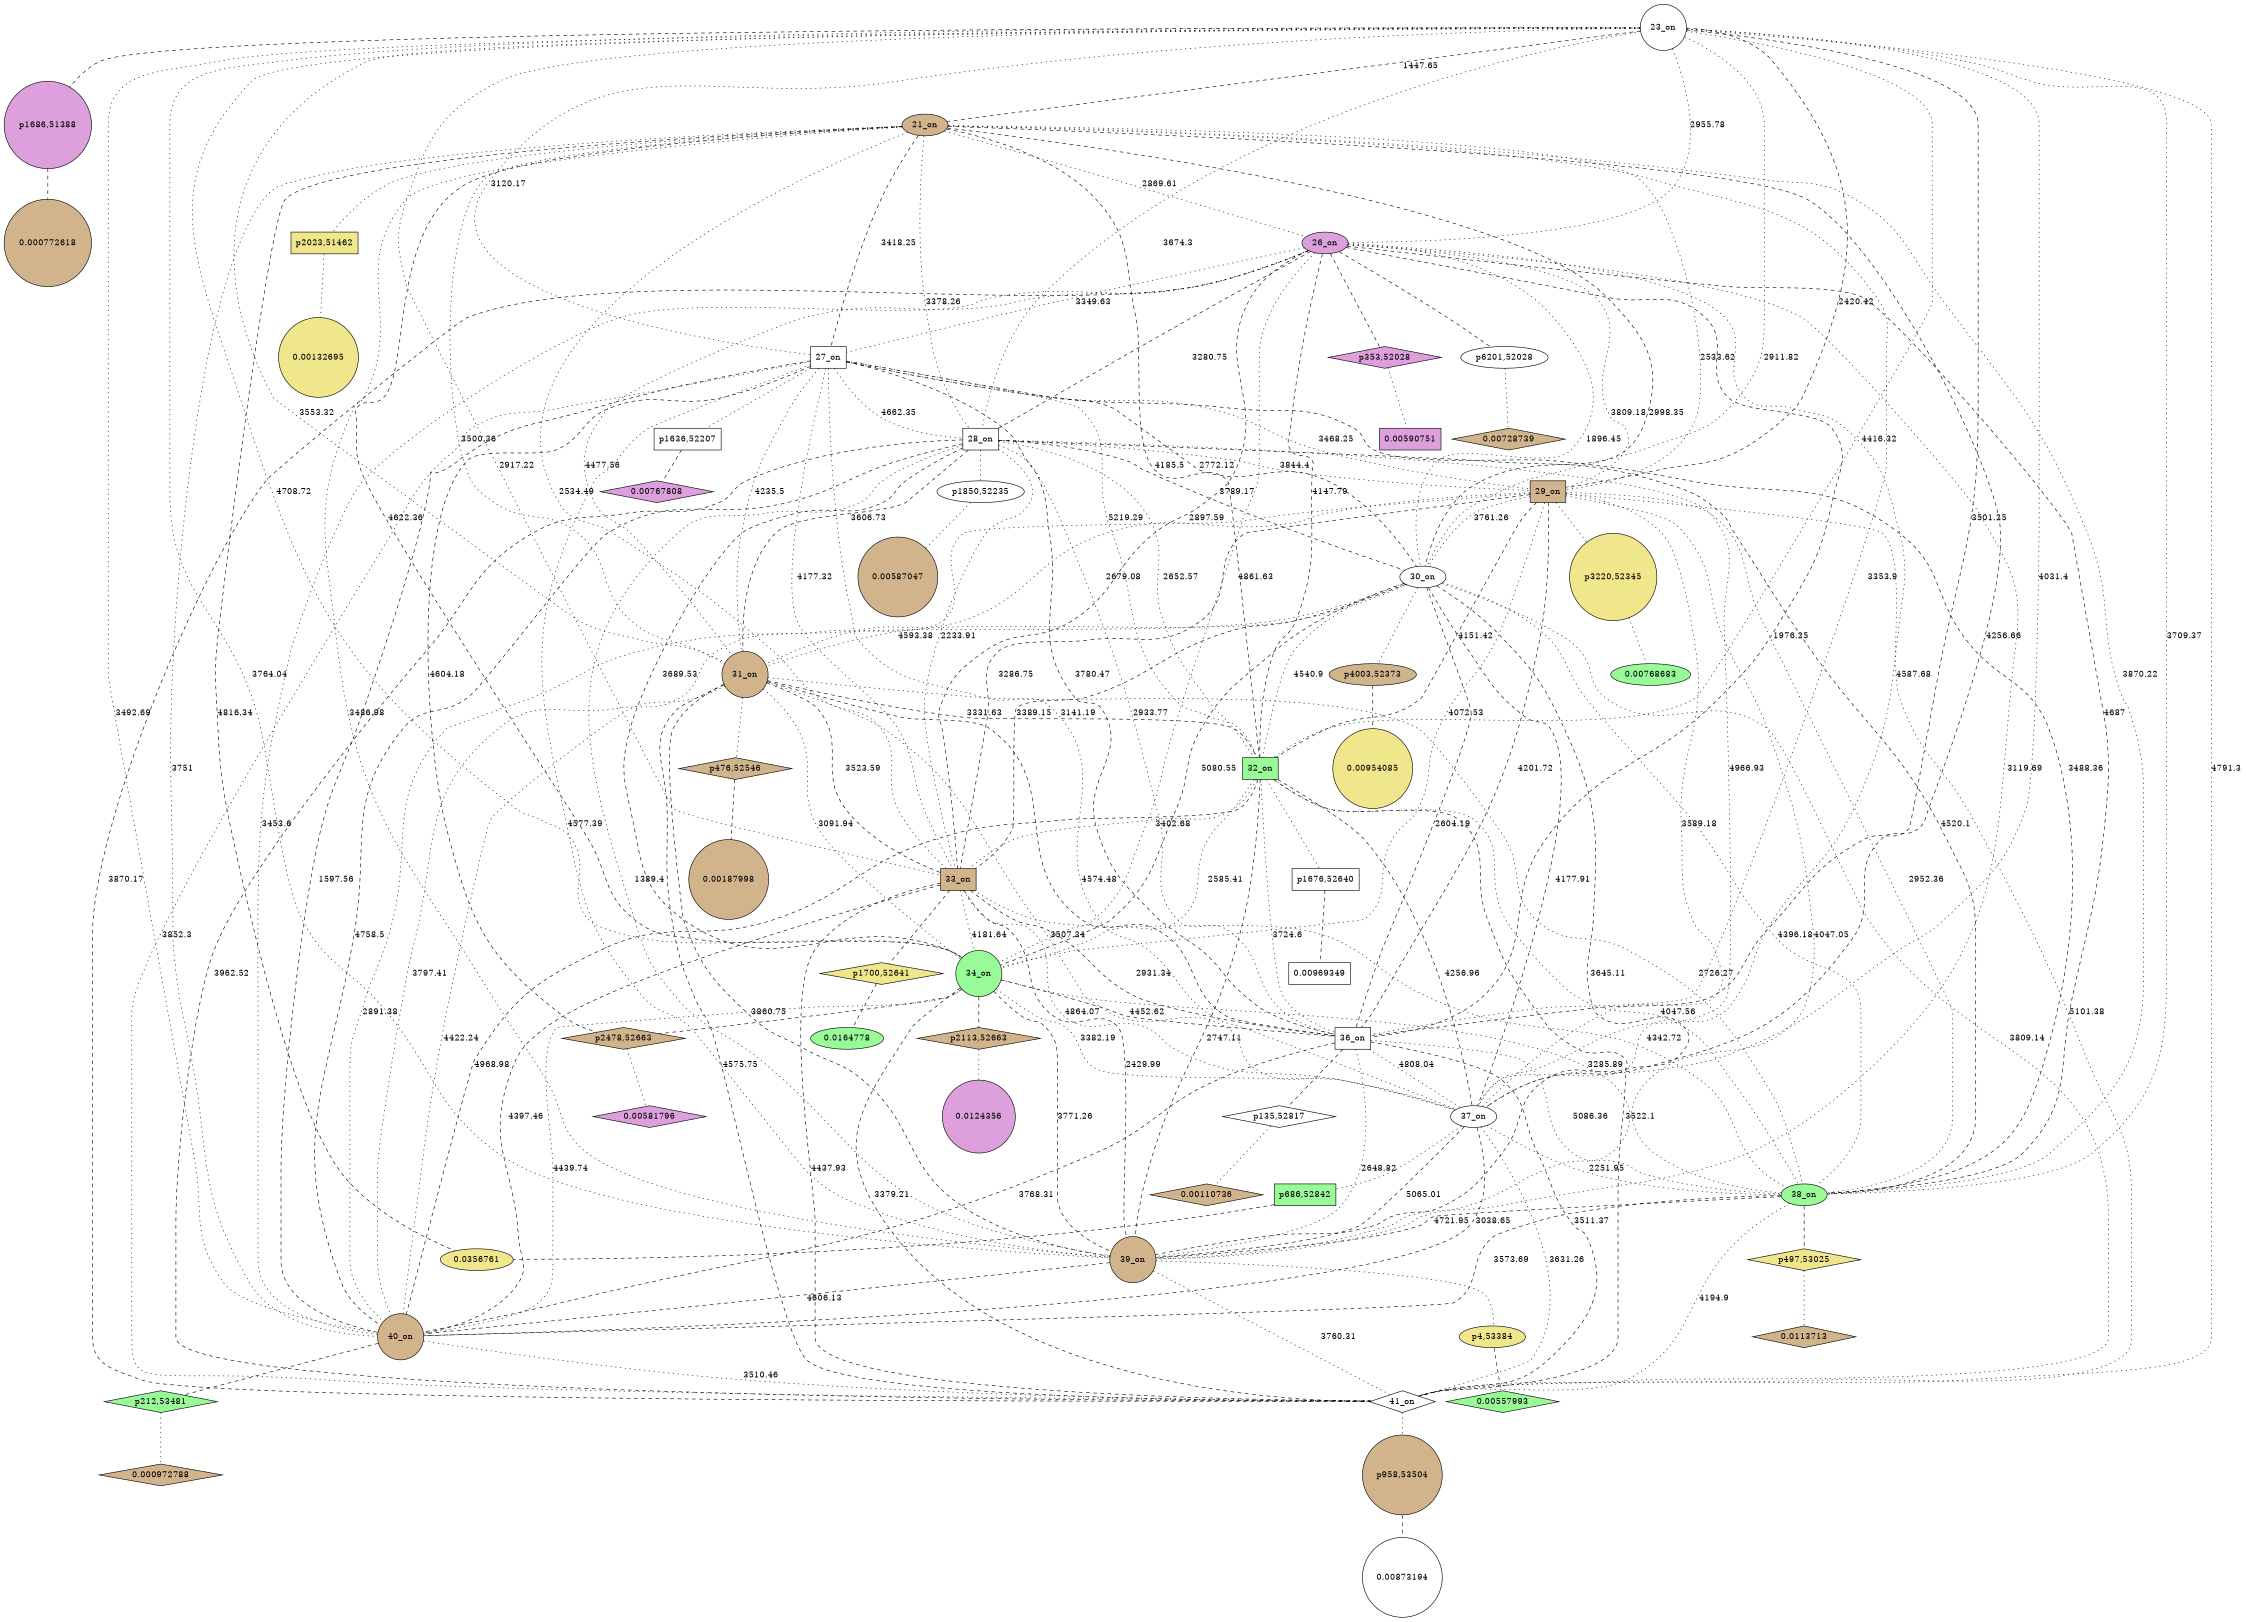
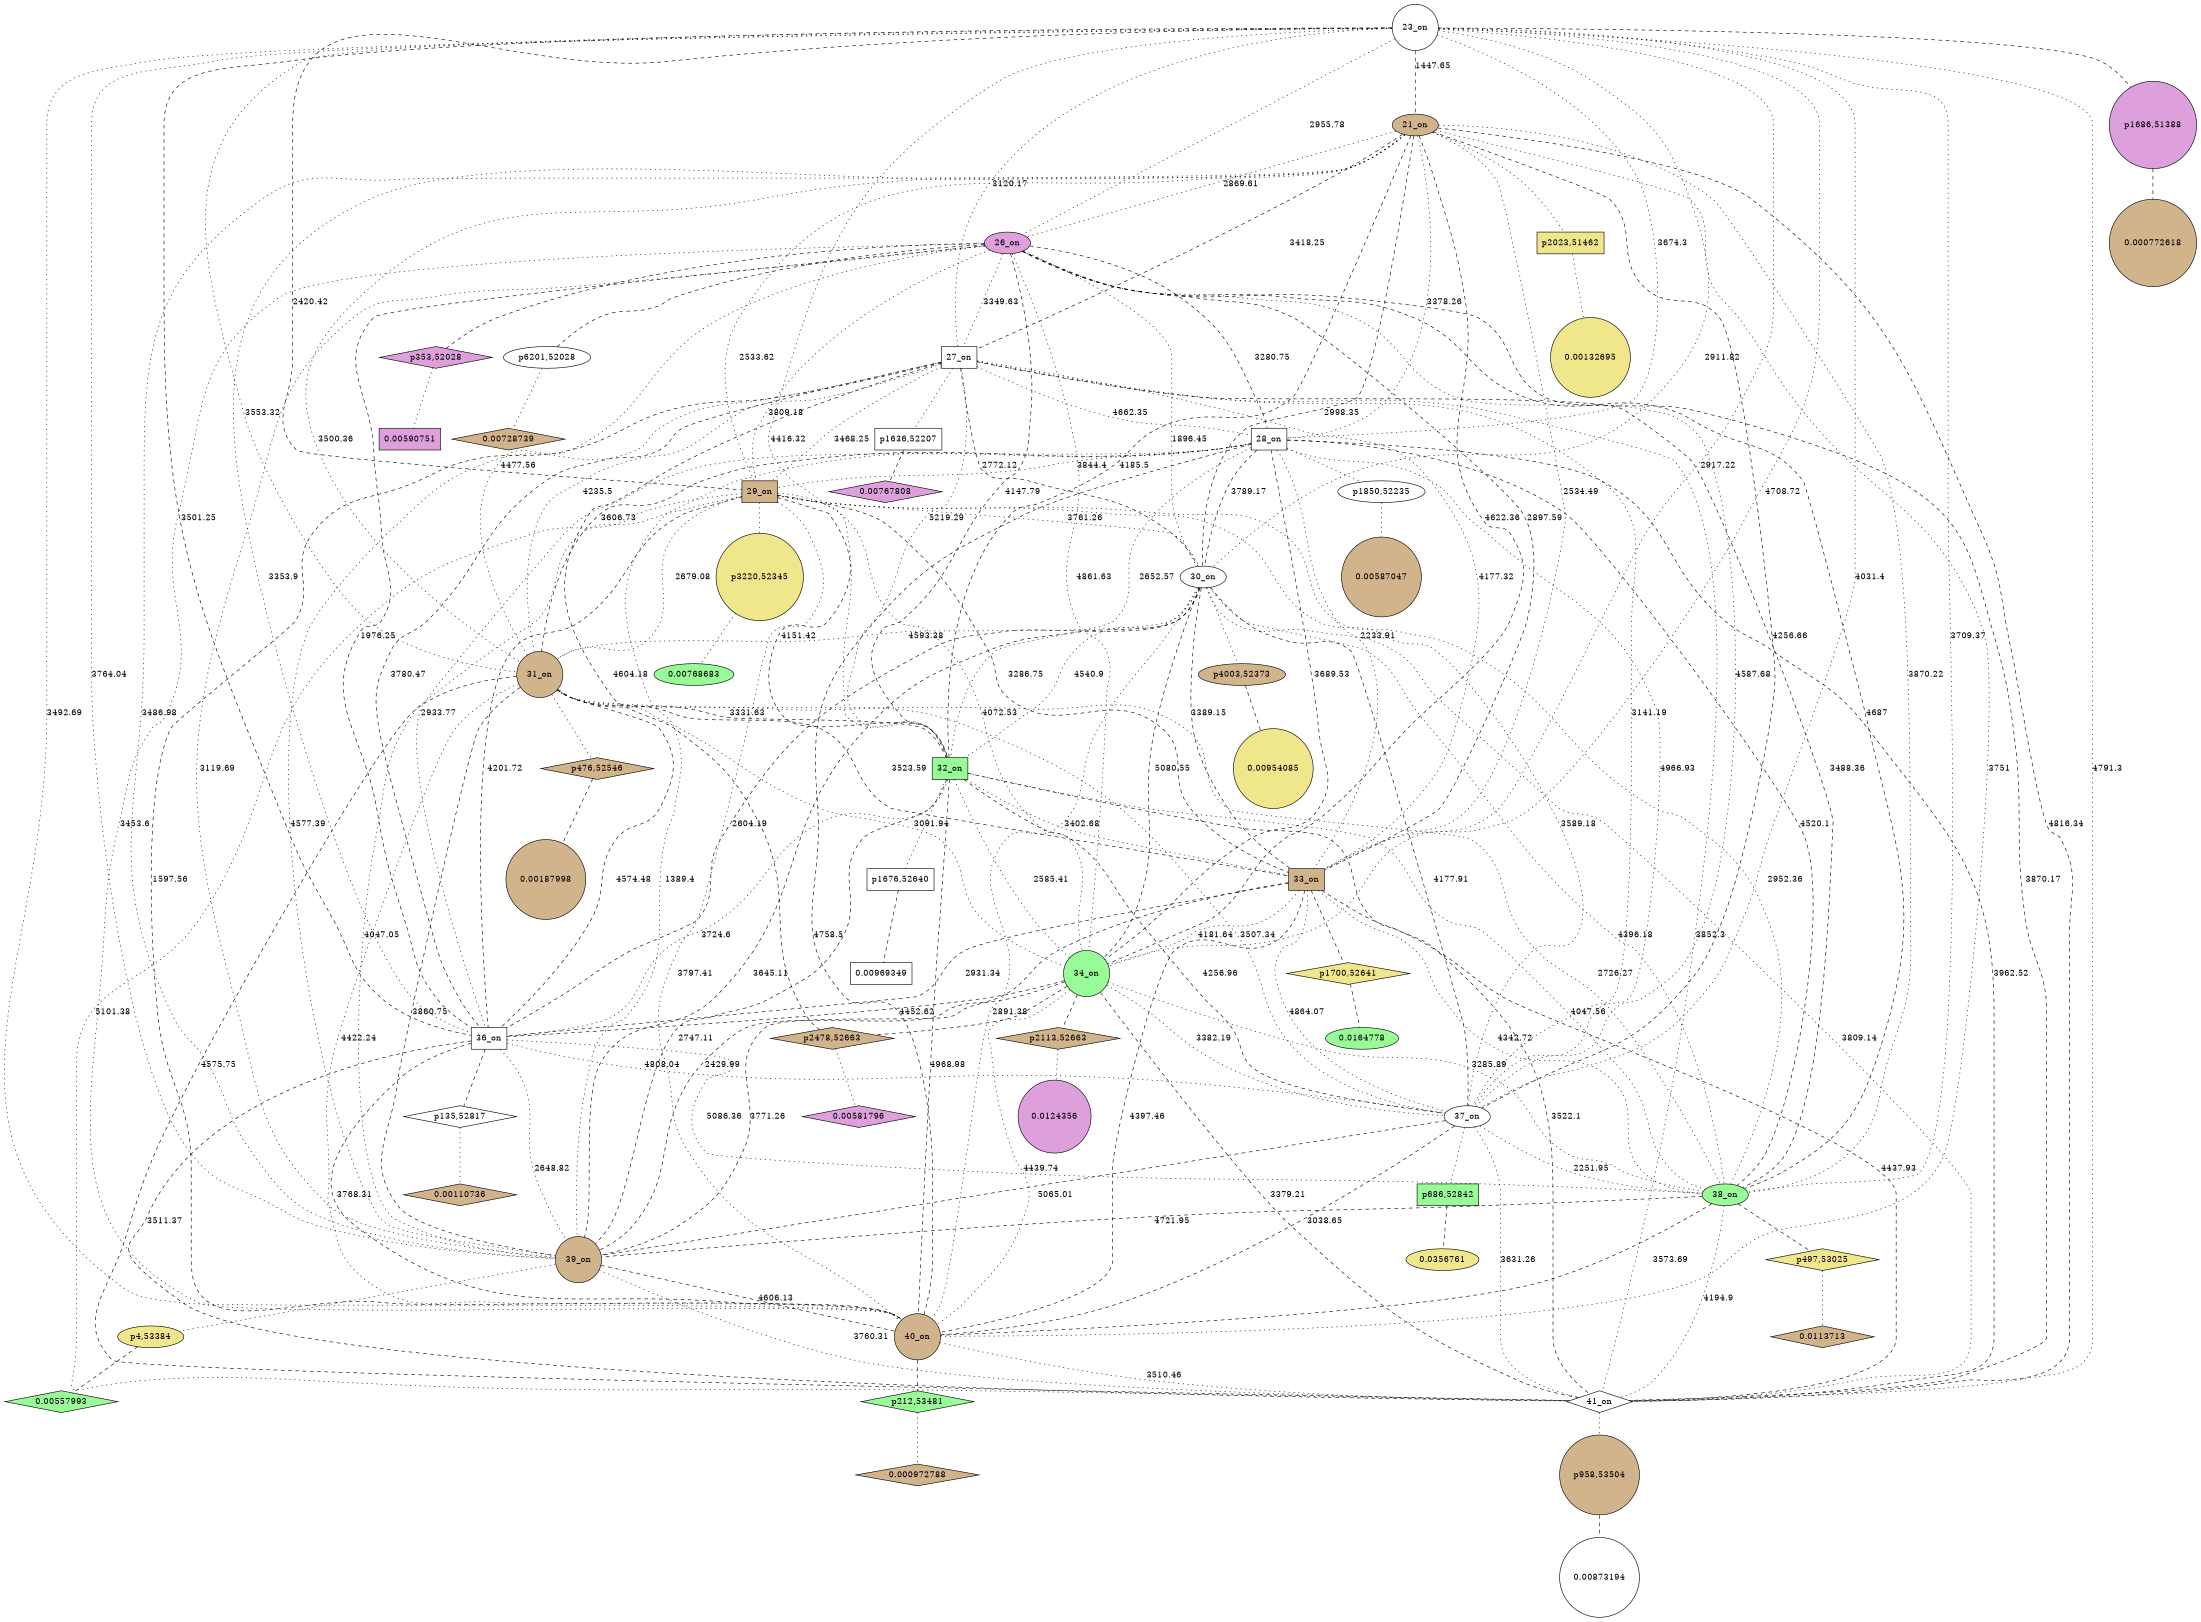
edge "21_on" -- "0.0356761": now "21_on" -- "41_on"
